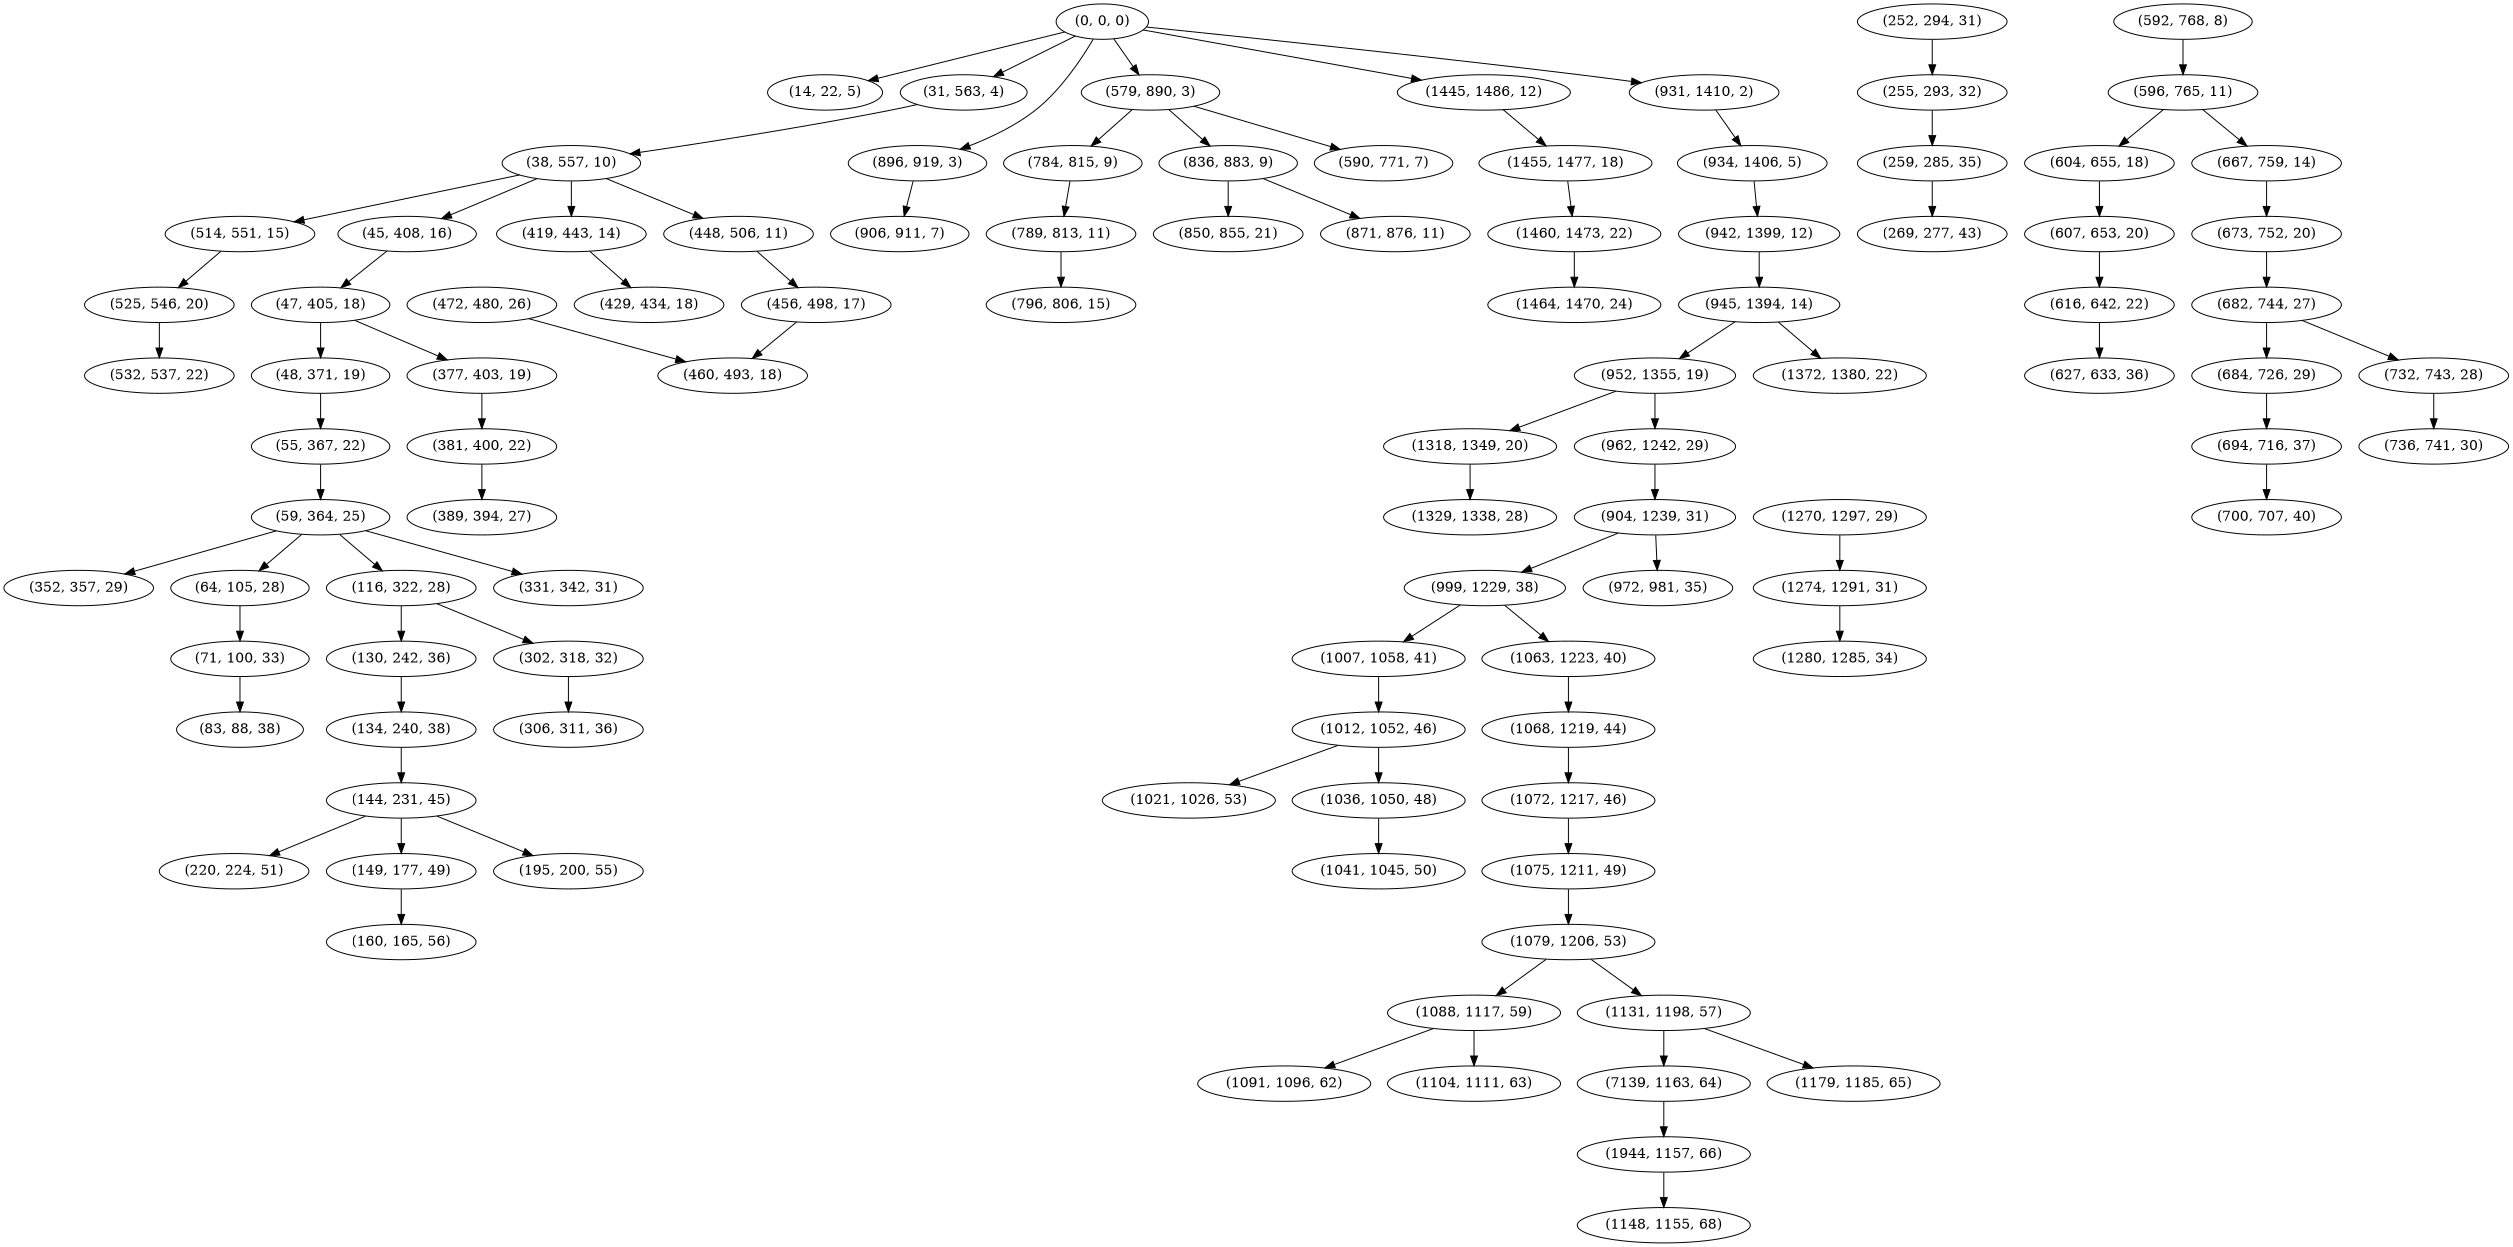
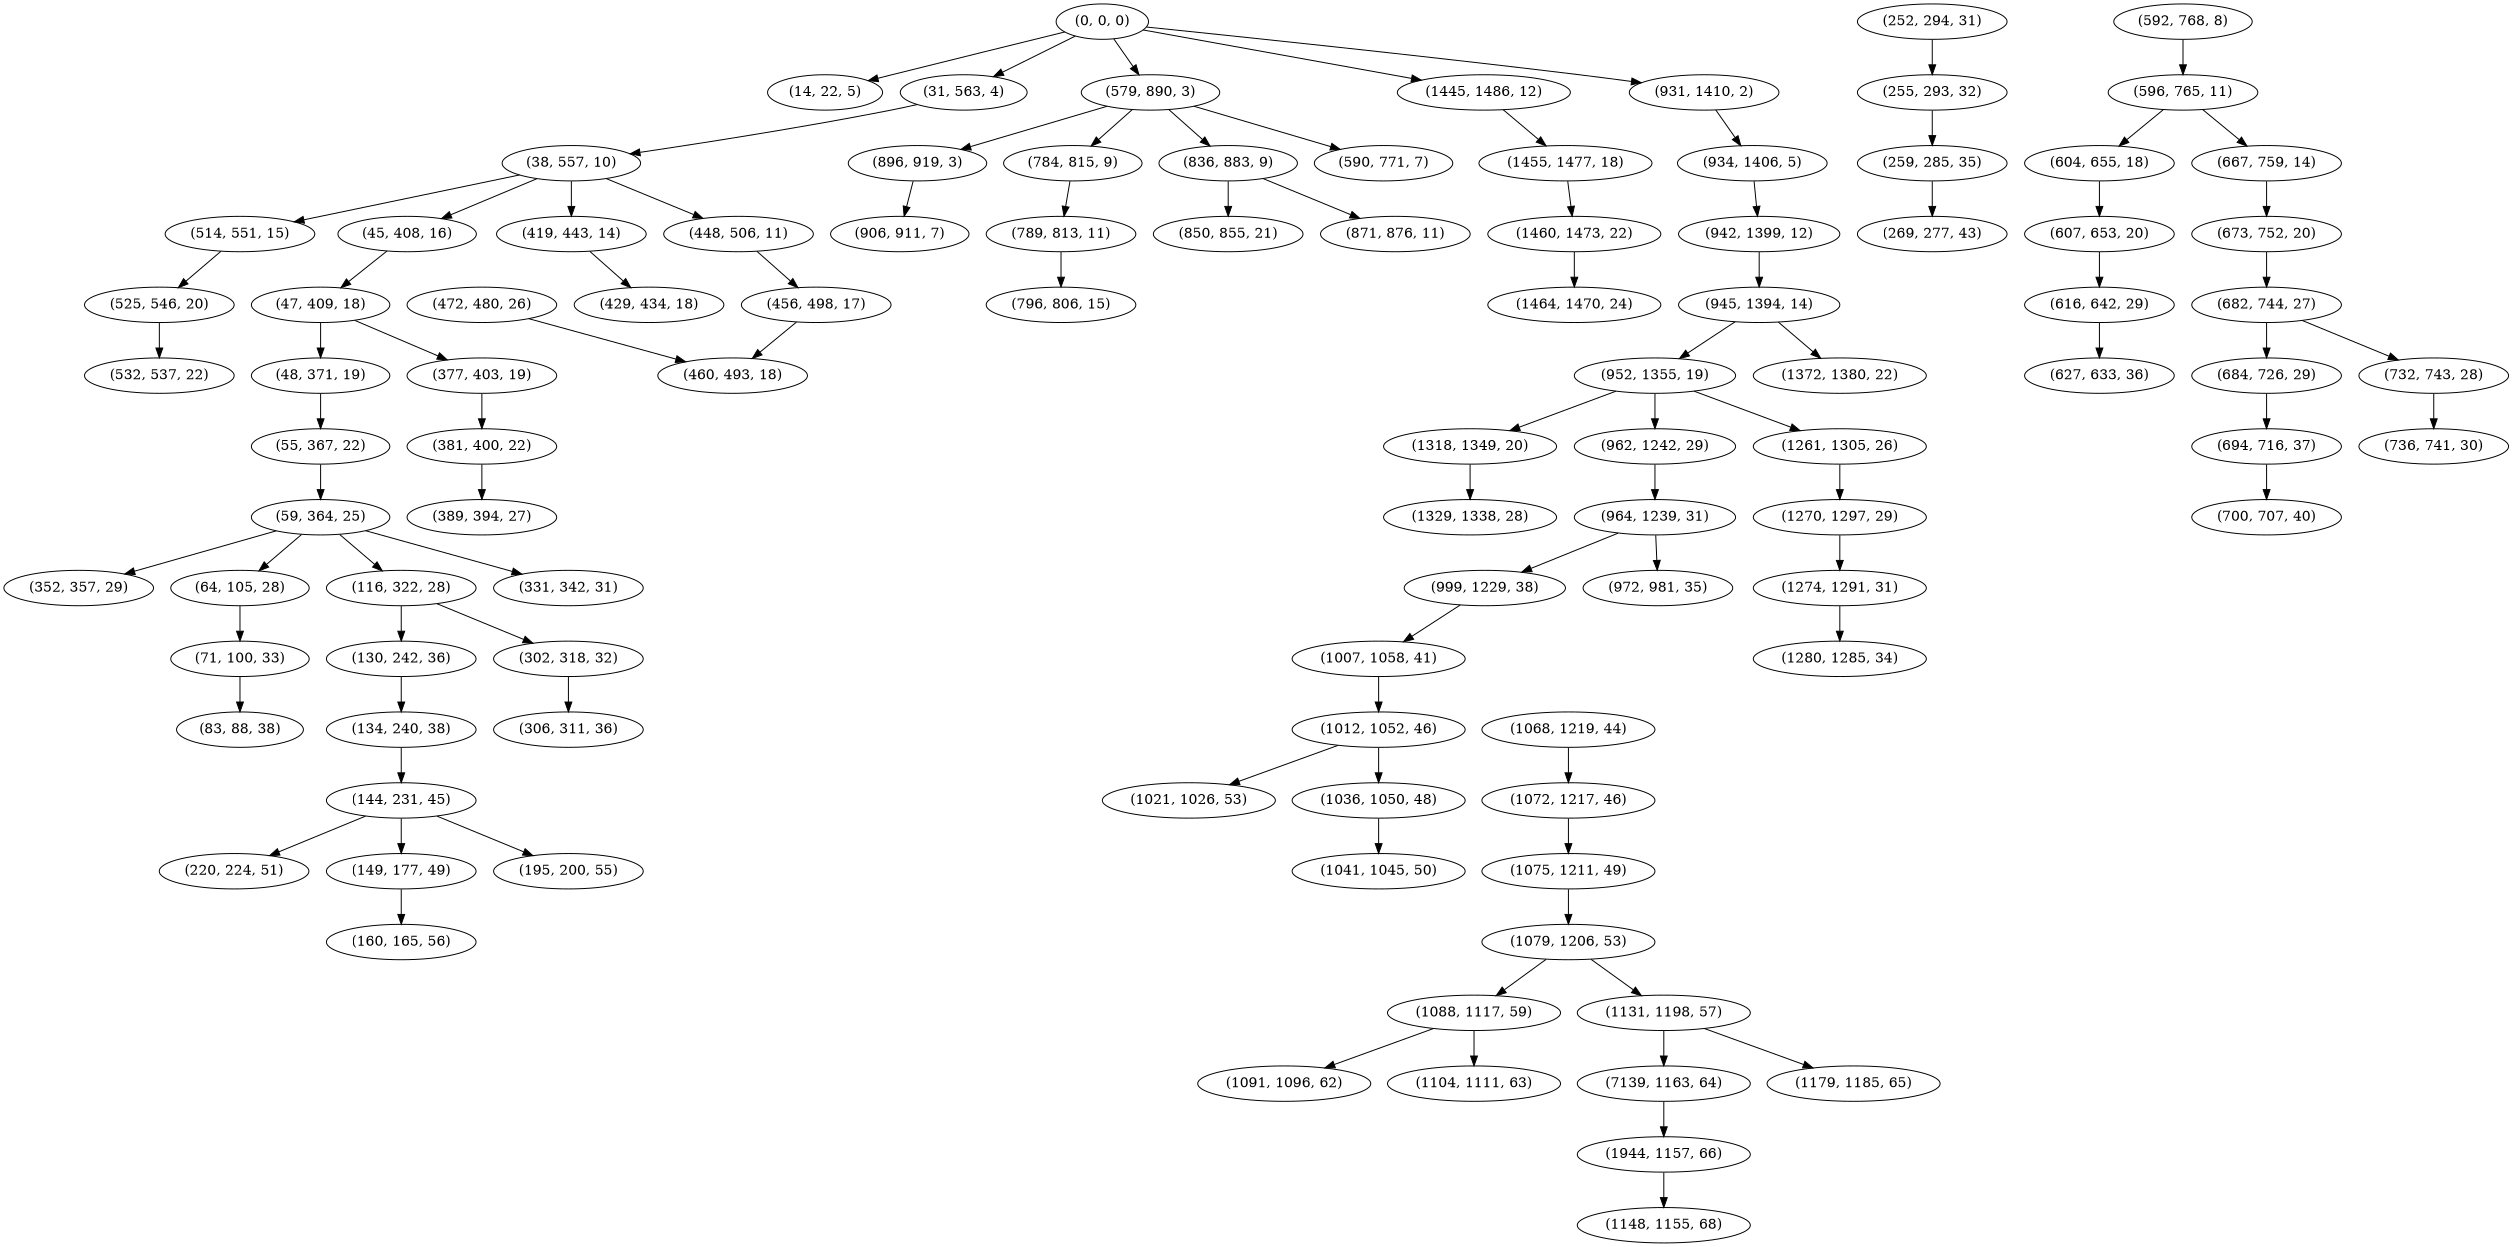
edge "(0, 0, 0)" -> "(896, 919, 3)": now "(579, 890, 3)" -> "(896, 919, 3)"
node "(47, 405, 18)": label "(47, 405, 18)" -> "(47, 409, 18)"
node "(616, 642, 22)": label "(616, 642, 22)" -> "(616, 642, 29)"
node "(1261, 1305, 26)": added
node "(904, 1239, 31)": label "(904, 1239, 31)" -> "(964, 1239, 31)"
node "(1063, 1223, 40)": removed
